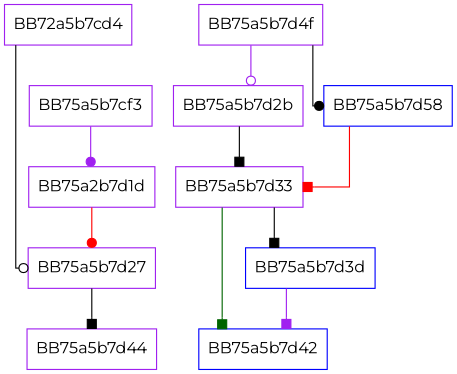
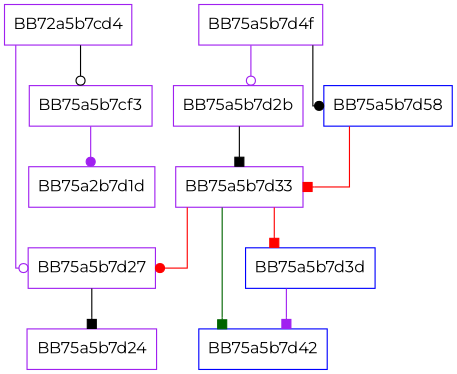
edge "BB72a5b7cd4" -> "BB75a5b7cf3": added
edge "BB72a5b7cd4" -> "BB75a5b7d27": color black -> purple
edge "BB75a5b7d33" -> "BB75a5b7d3d": color black -> red
edge "BB75a2b7d1d" -> "BB75a5b7d27": now "BB75a5b7d33" -> "BB75a5b7d27"
node "BB75a5b7d44": label "BB75a5b7d44" -> "BB75a5b7d24"
